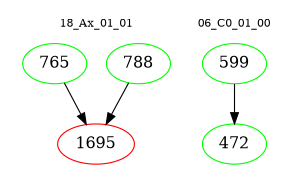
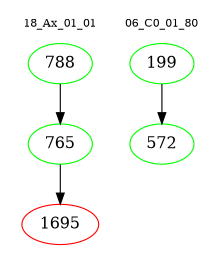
cluster "06_C0_01_00": label "06_C0_01_00" -> "06_C0_01_80"
node "599": label "599" -> "199"
edge "788" -> "1695": now "788" -> "765"
node "472": label "472" -> "572"
